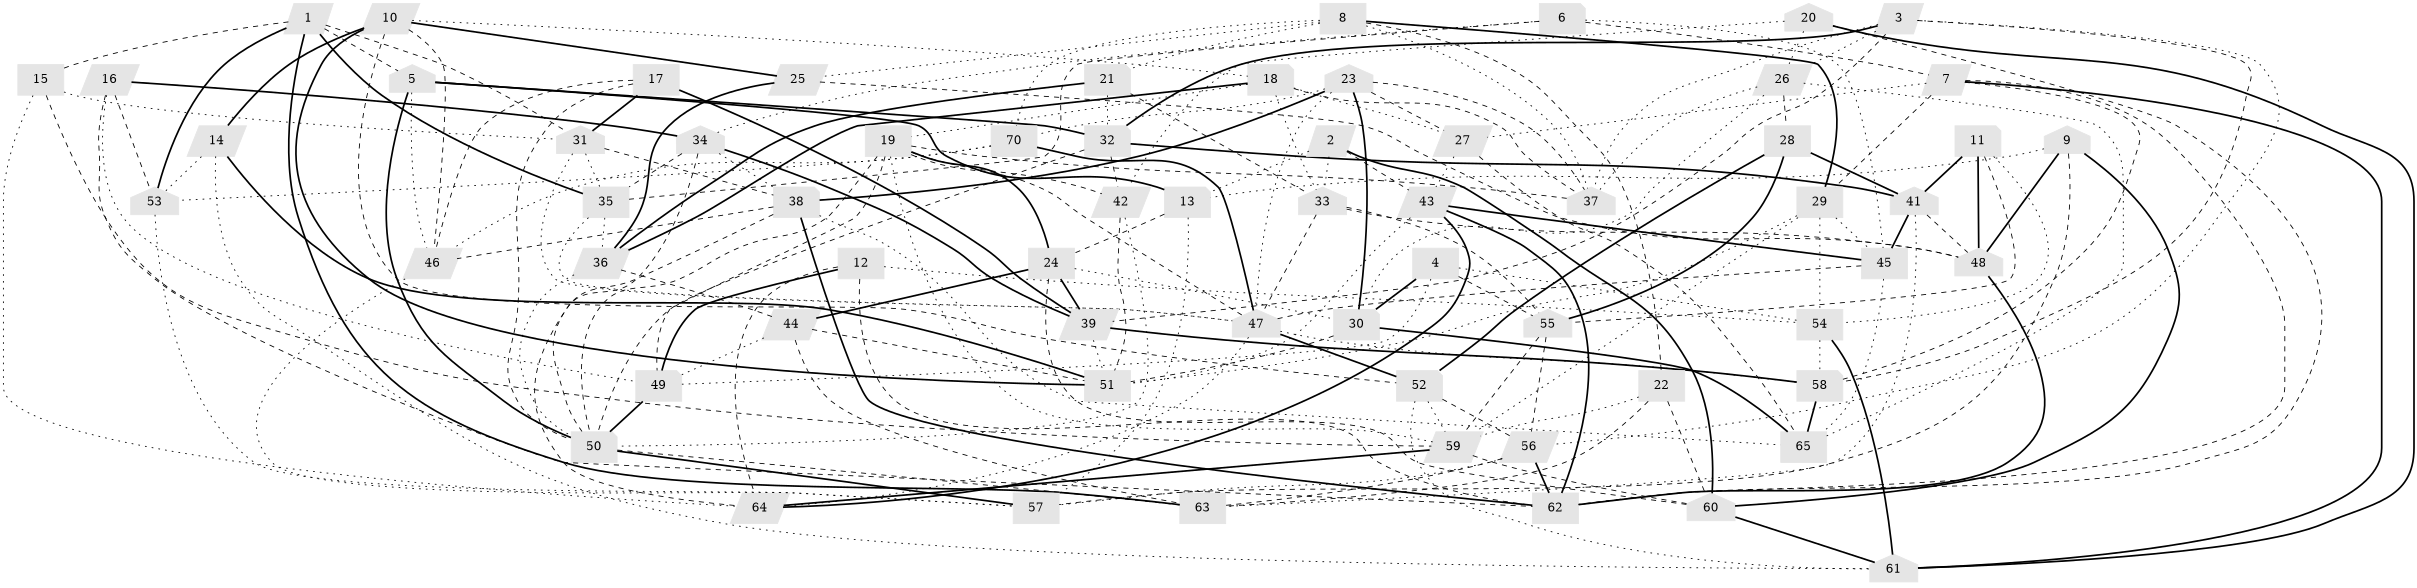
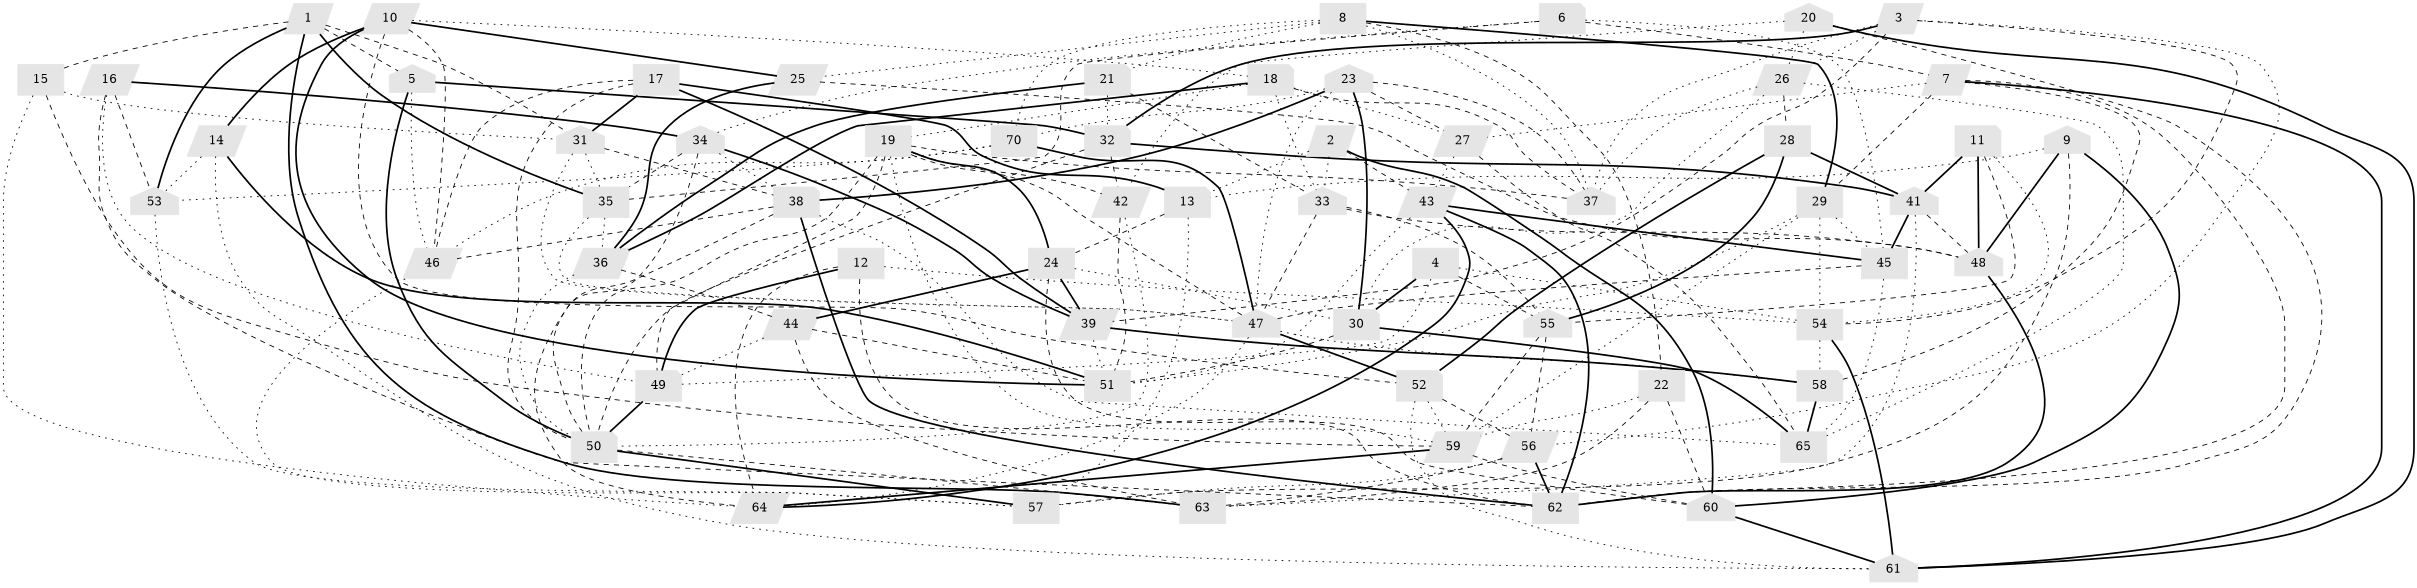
edge "5" -- "13": now "17" -- "13"
edge "3" -- "58": now "3" -- "54"
